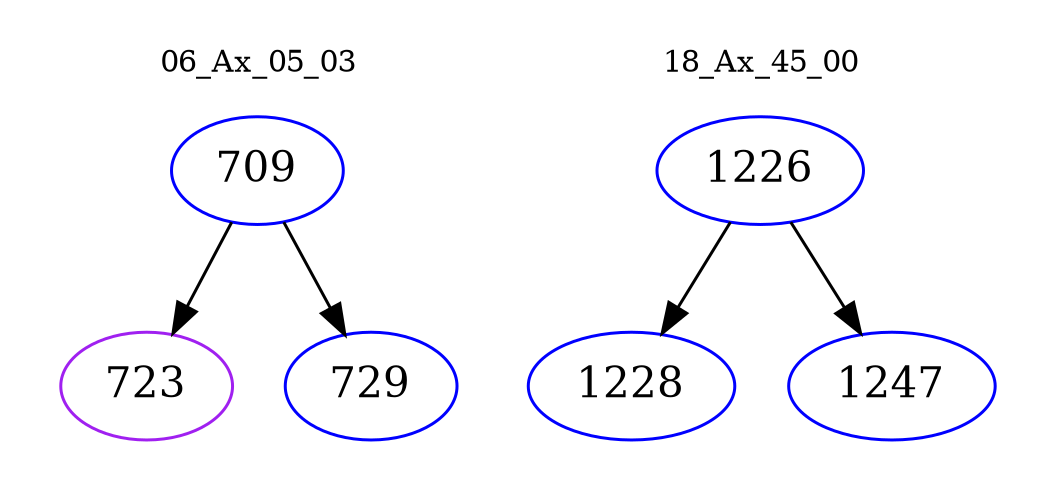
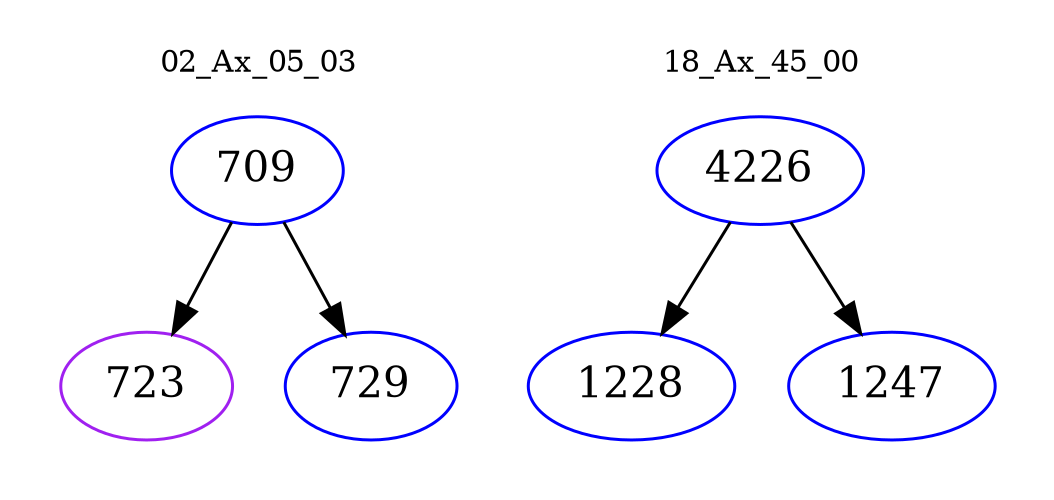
cluster "06_Ax_05_03": label "06_Ax_05_03" -> "02_Ax_05_03"
node "1226": label "1226" -> "4226"
